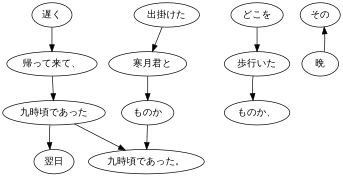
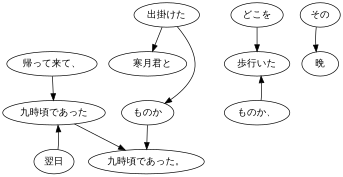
node "遅く": removed
edge "晩" -> "その": reversed
edge "寒月君と" -> "ものか": now "出掛けた" -> "ものか"
edge "歩行いた" -> "ものか、": reversed
edge "九時頃であった" -> "翌日": reversed
